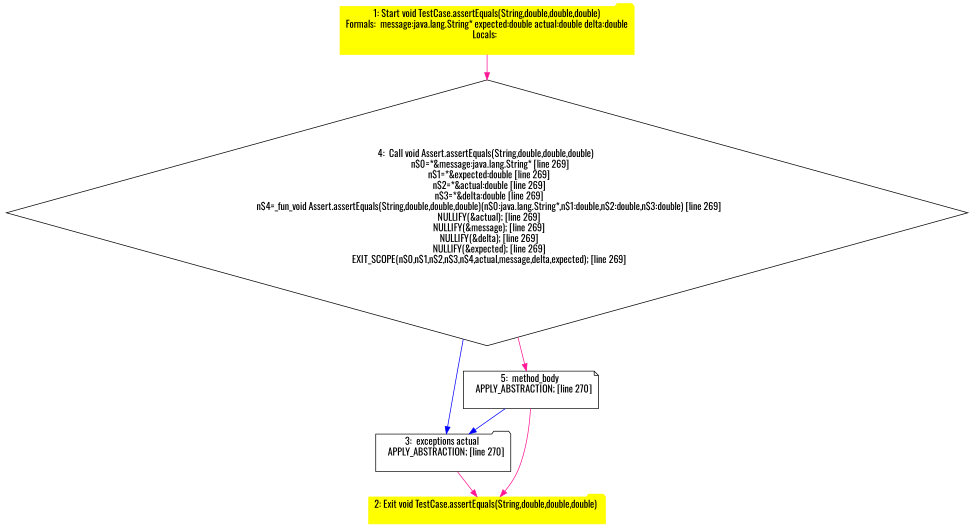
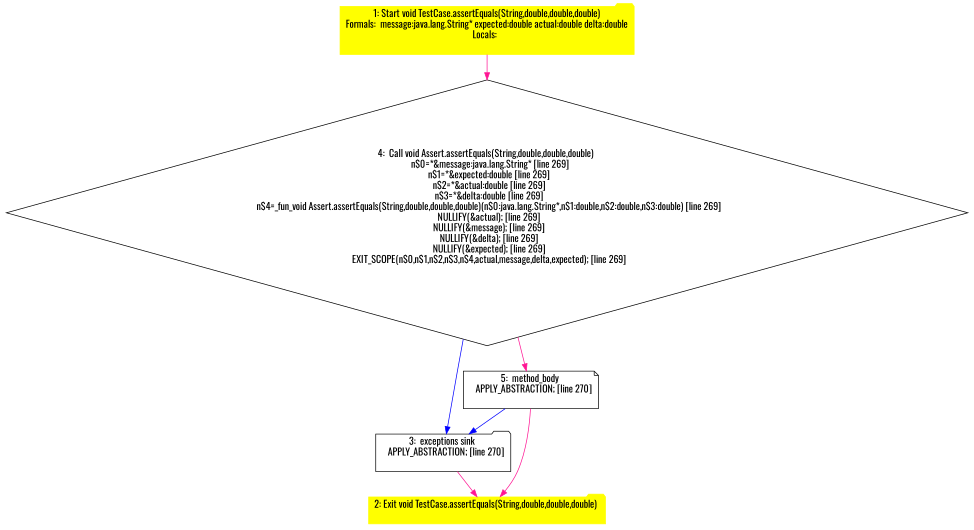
node "3:  exceptions actual APPLY_ABSTRACTION; [line 270]": label "3:  exceptions actual APPLY_ABSTRACTION; [line 270]" -> "3:  exceptions sink APPLY_ABSTRACTION; [line 270]"
